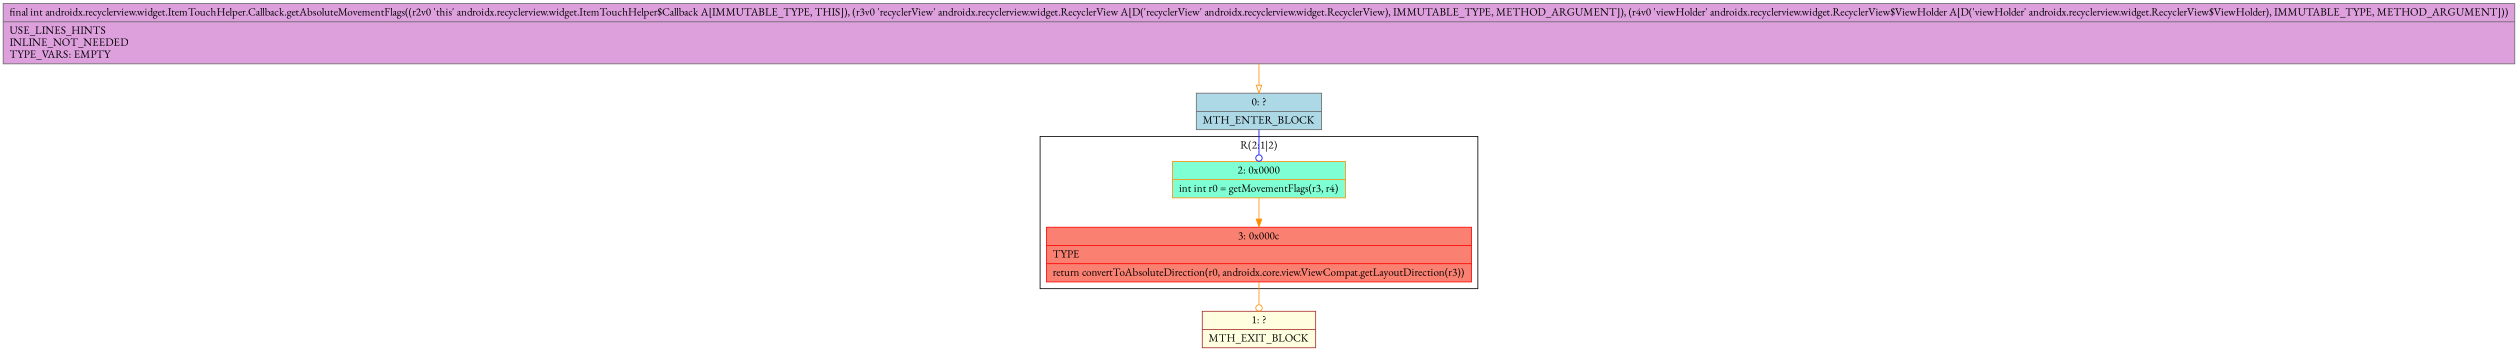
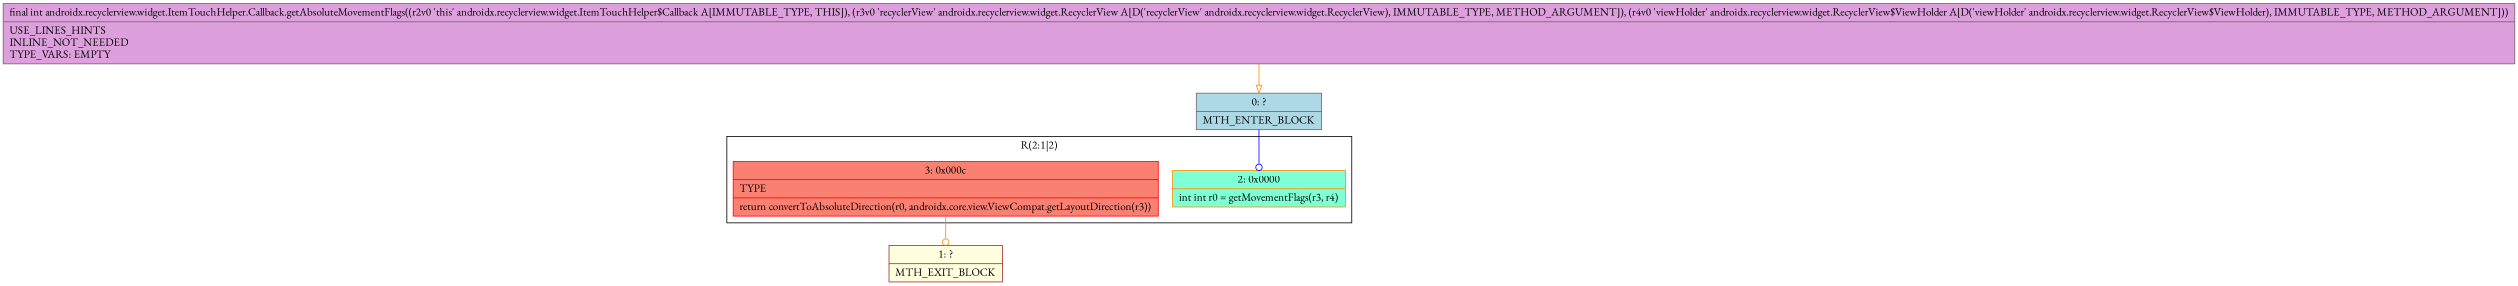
edge "2: 0x0000" -> "3: 0x000c": removed
